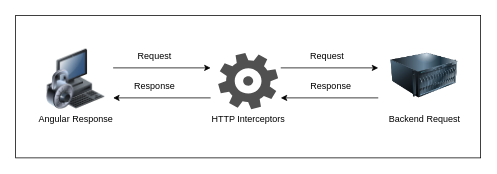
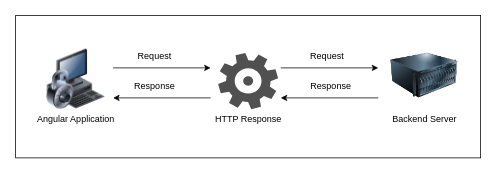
node "Angular Response": label "Angular Response" -> "Angular Application"
node "HTTP Interceptors": label "HTTP Interceptors" -> "HTTP Response"
node "Backend Request": label "Backend Request" -> "Backend Server"
